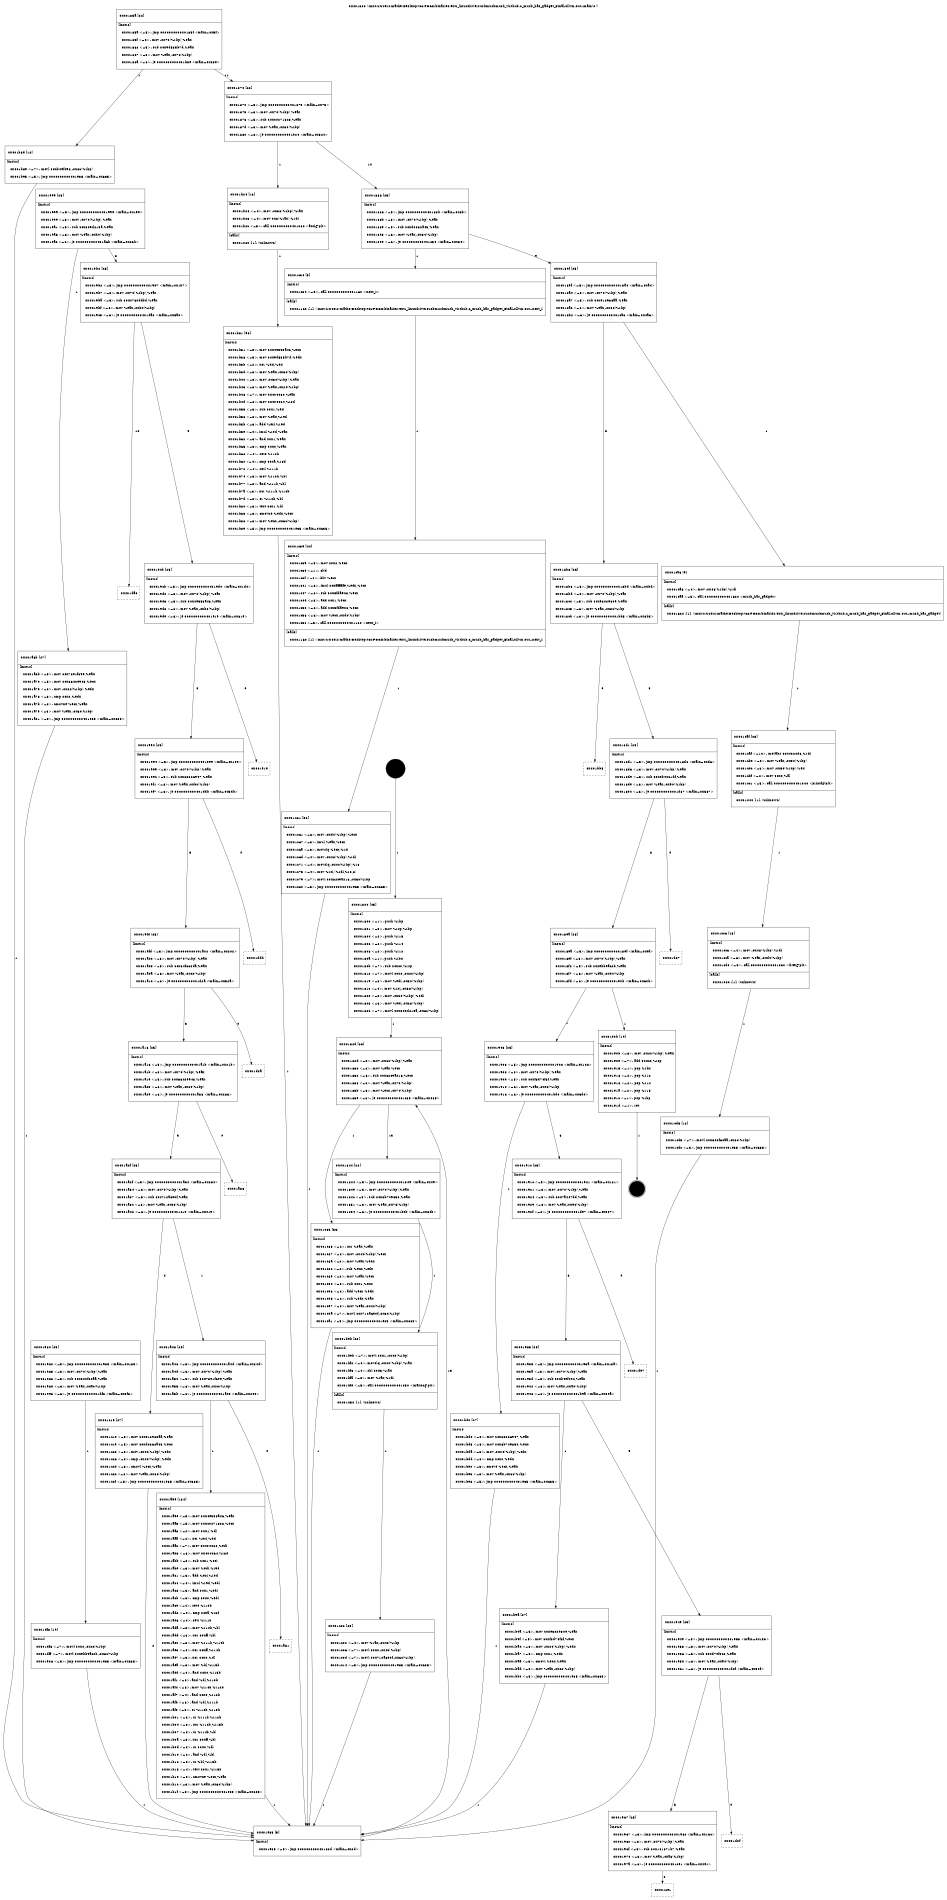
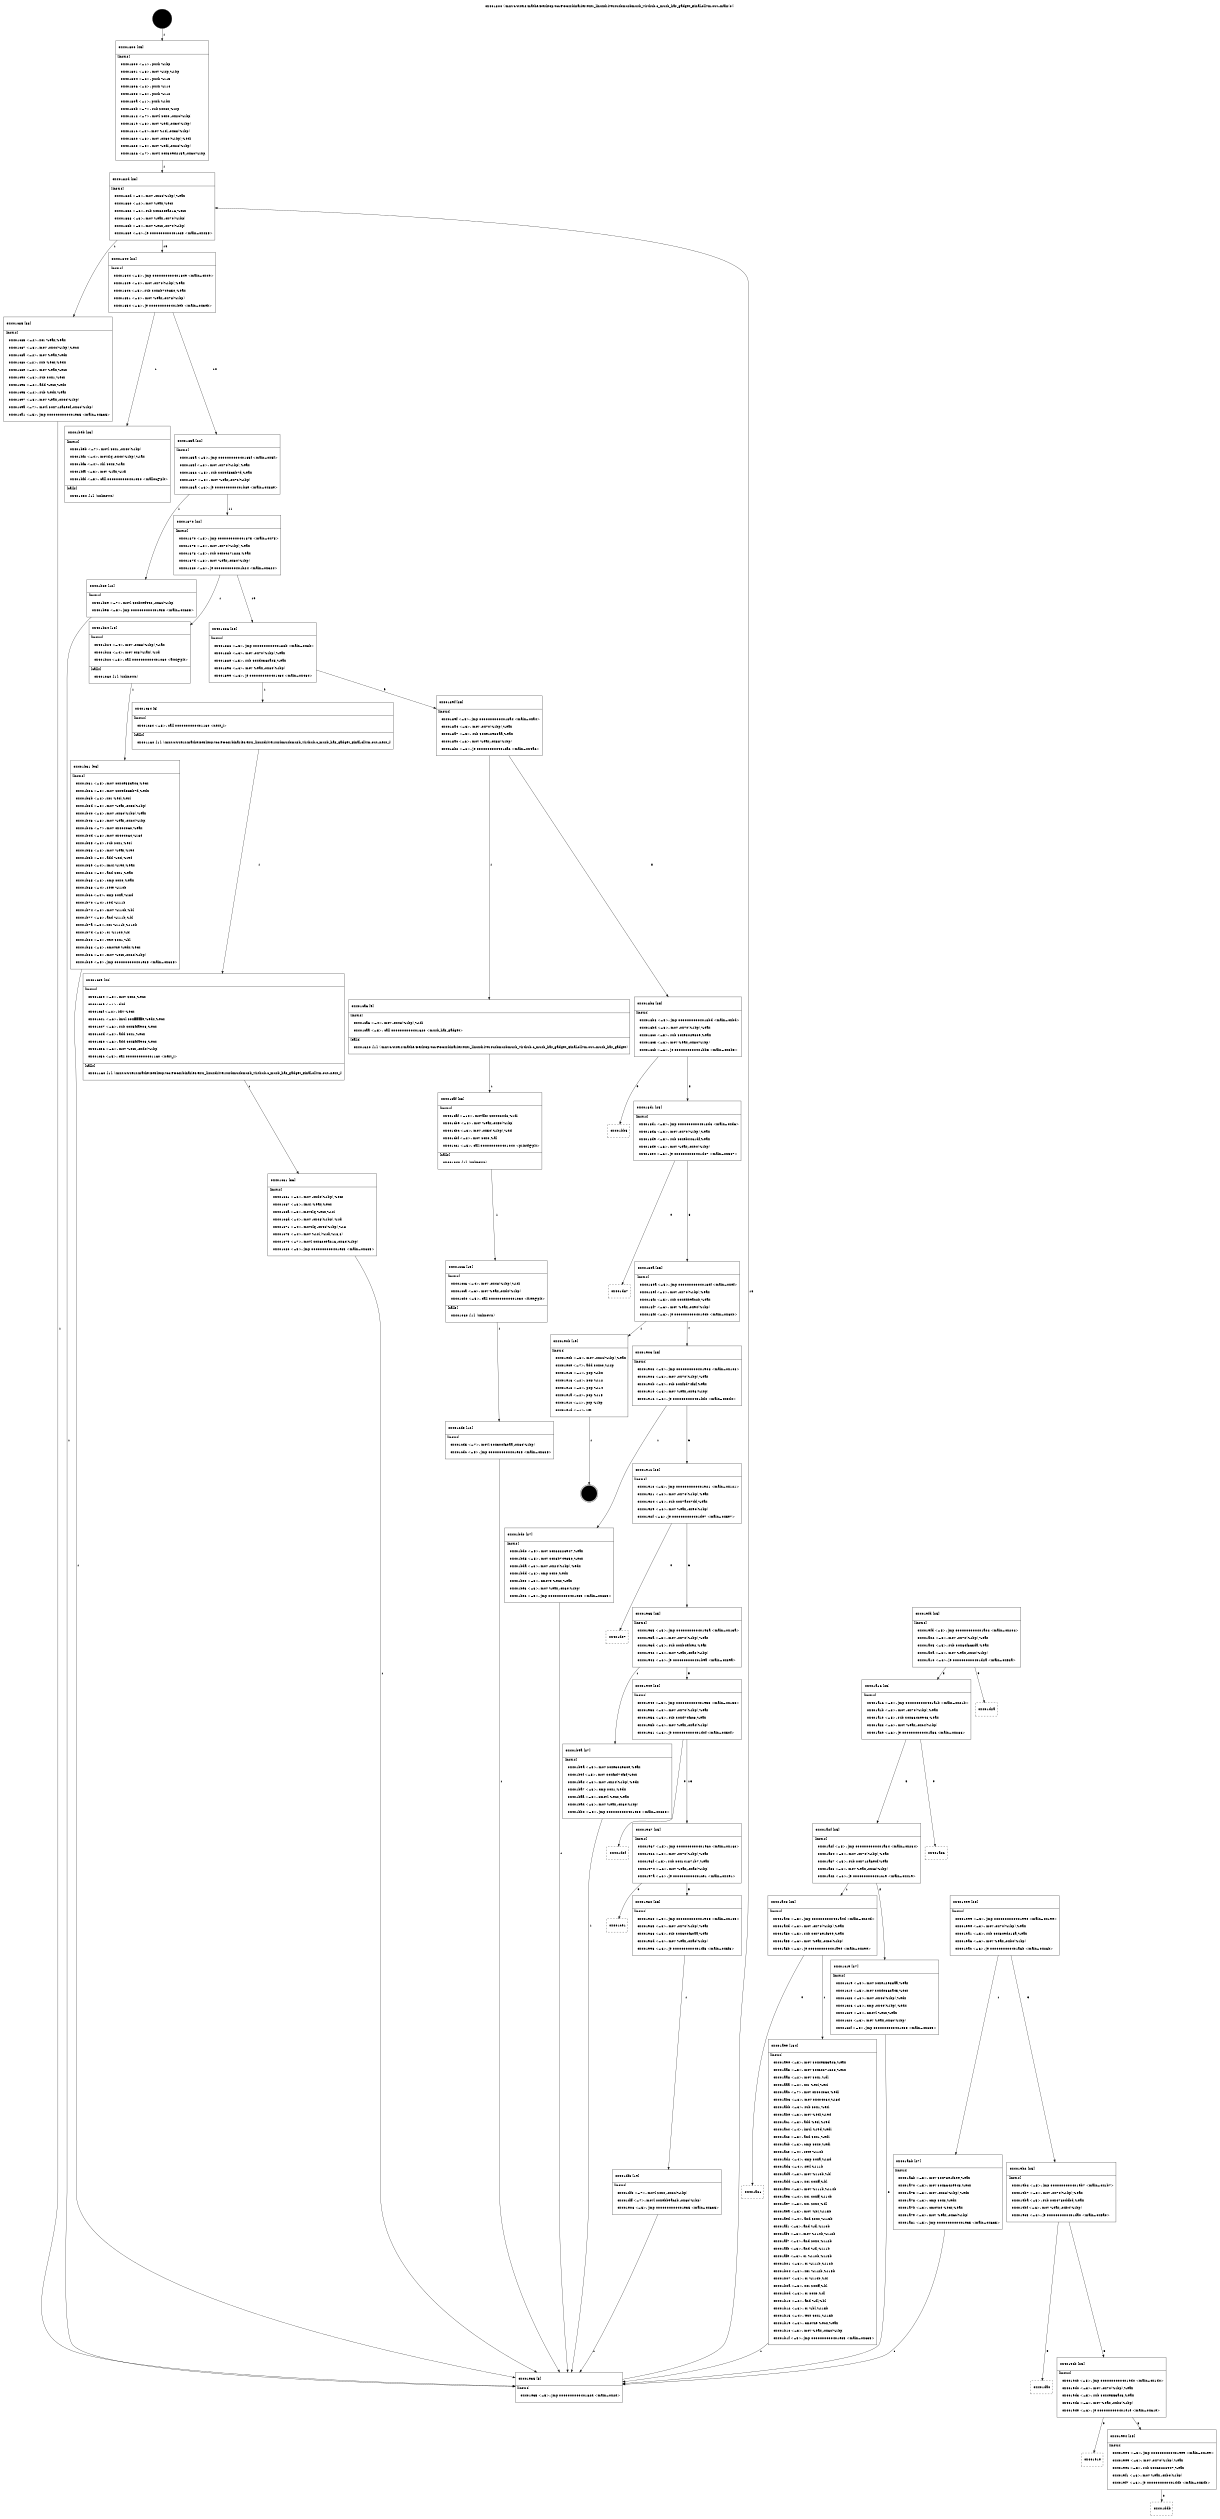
edge "0x401844 [22]" -> "0x40185a [22]": added, label "12"
edge "0x4019b2 [25]" -> "0x401da0": label " 12" -> " 0"
edge "0x4019e4 [25]" -> "0x4019fd [25]": removed, label "3"
node "0x401c02 [23]": removed
edge "0x40194e [25]" -> "0x401967 [25]": label " 5" -> " 13"
edge "0x401967 [25]" -> "0x401980 [25]": added, label "5"
